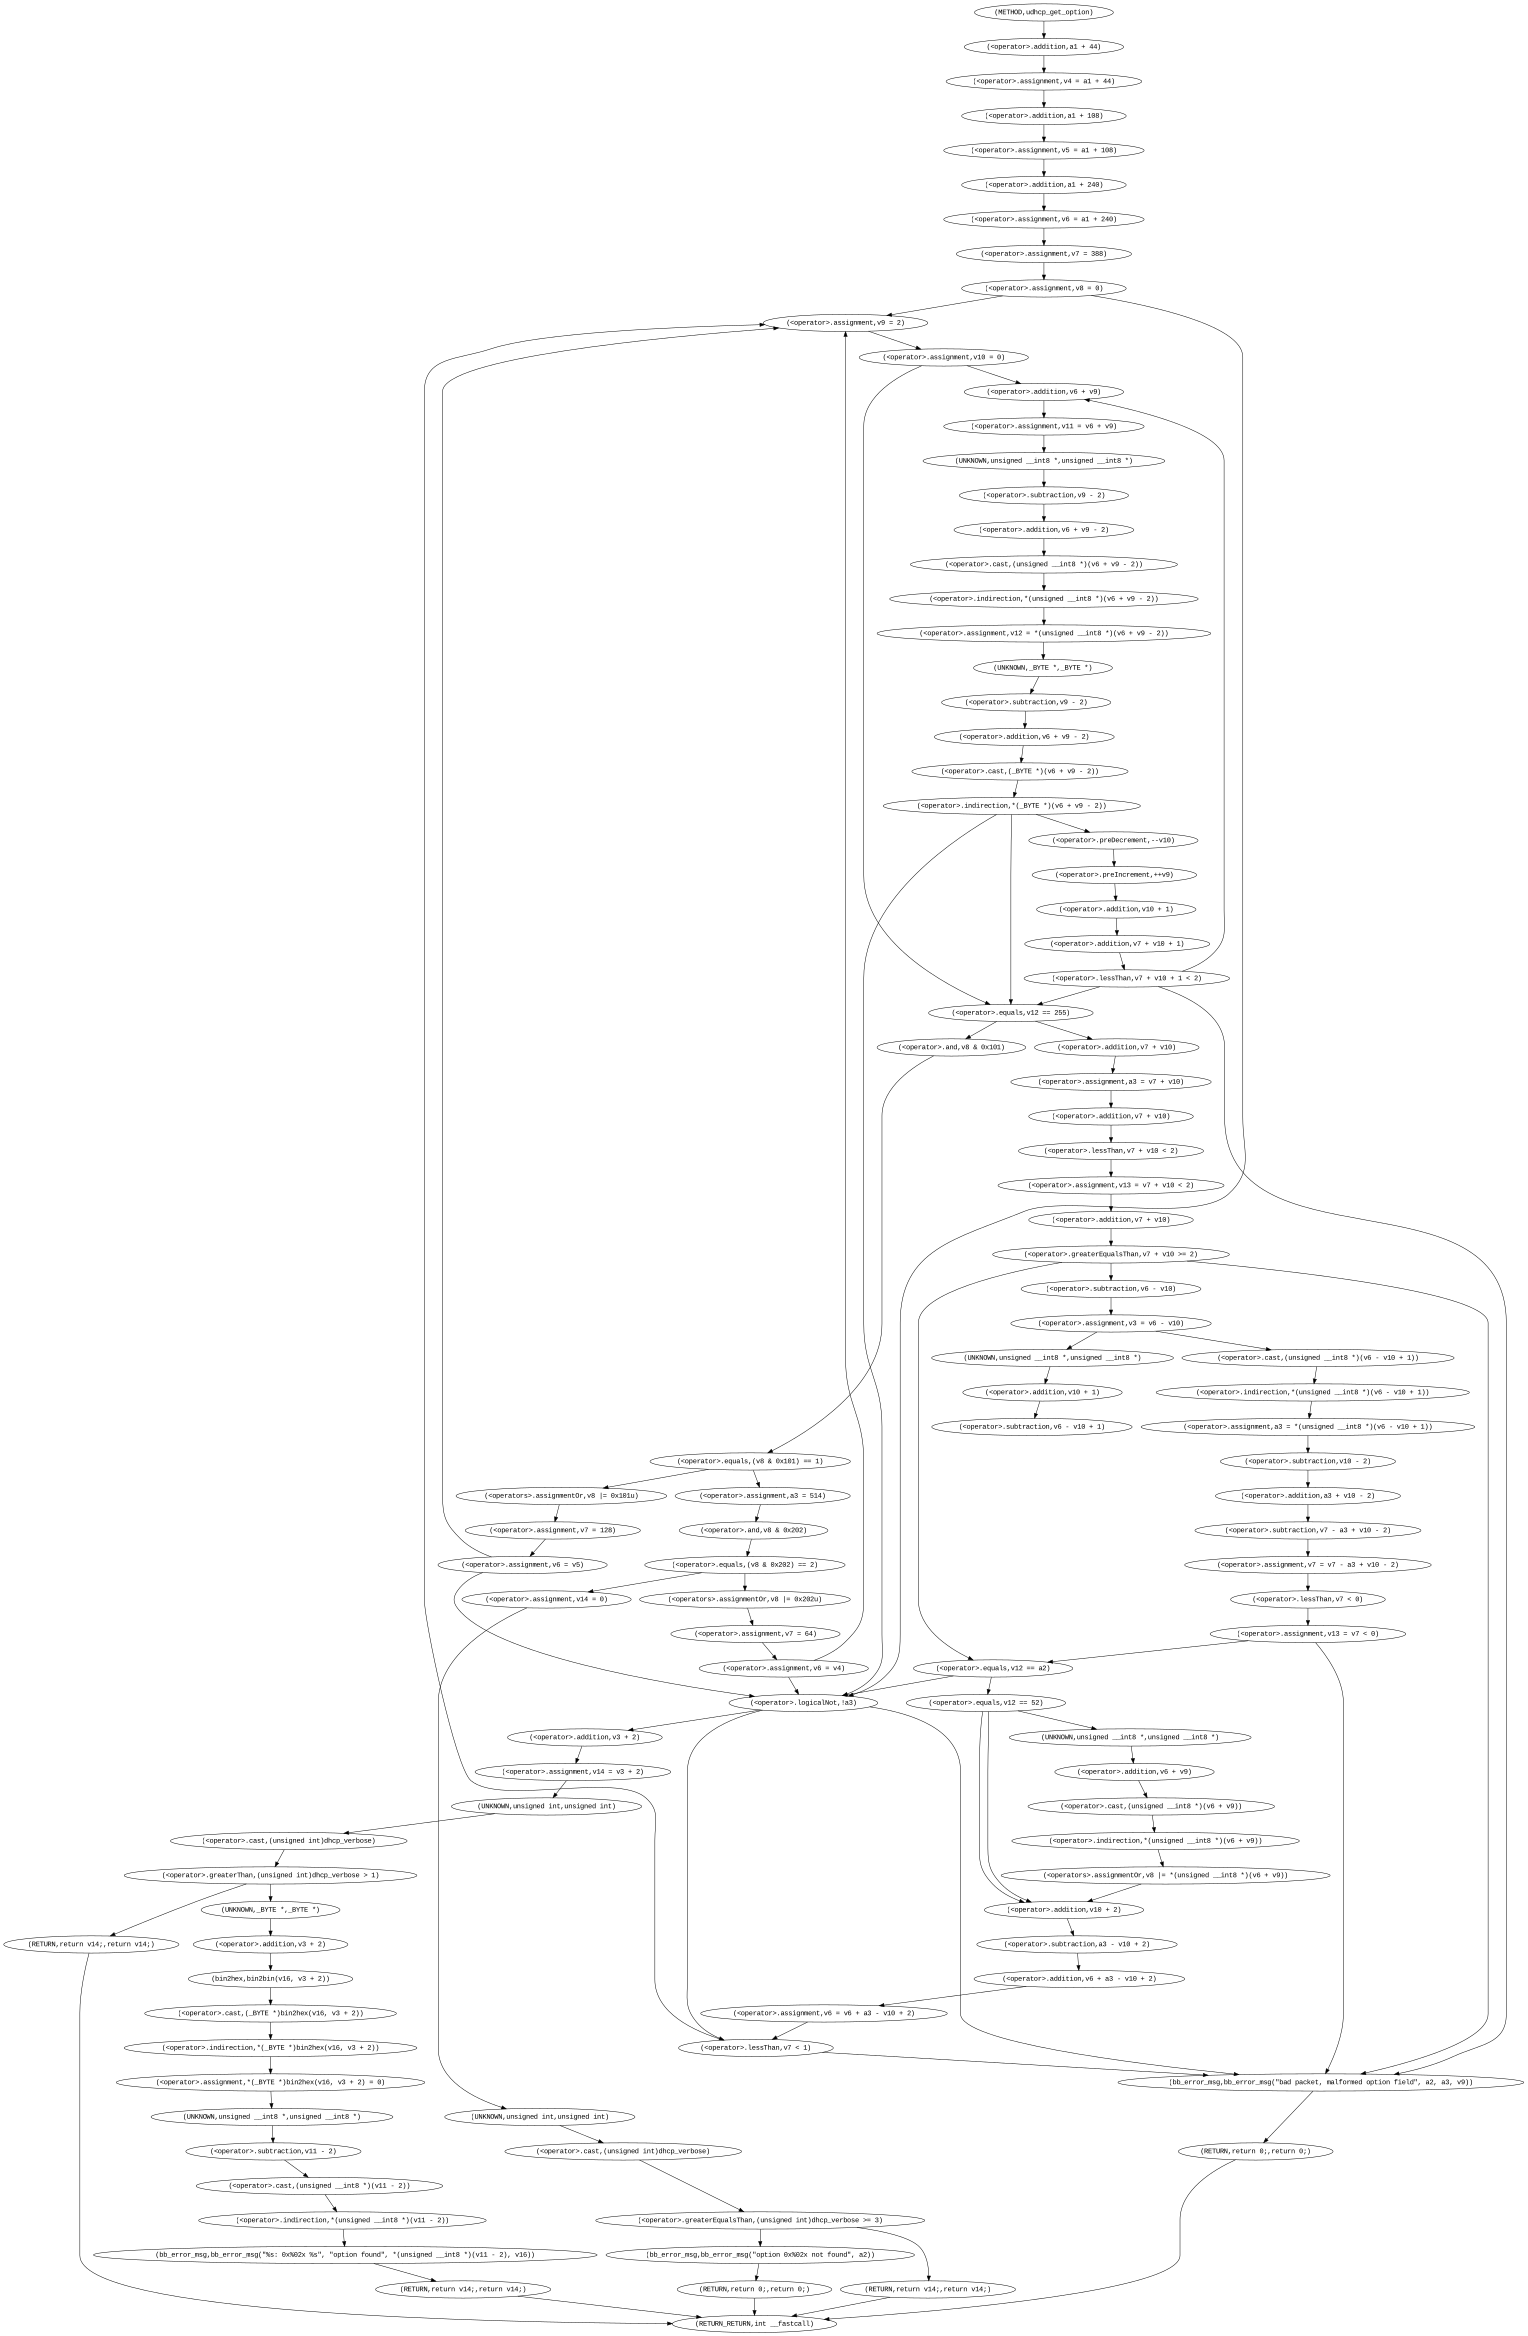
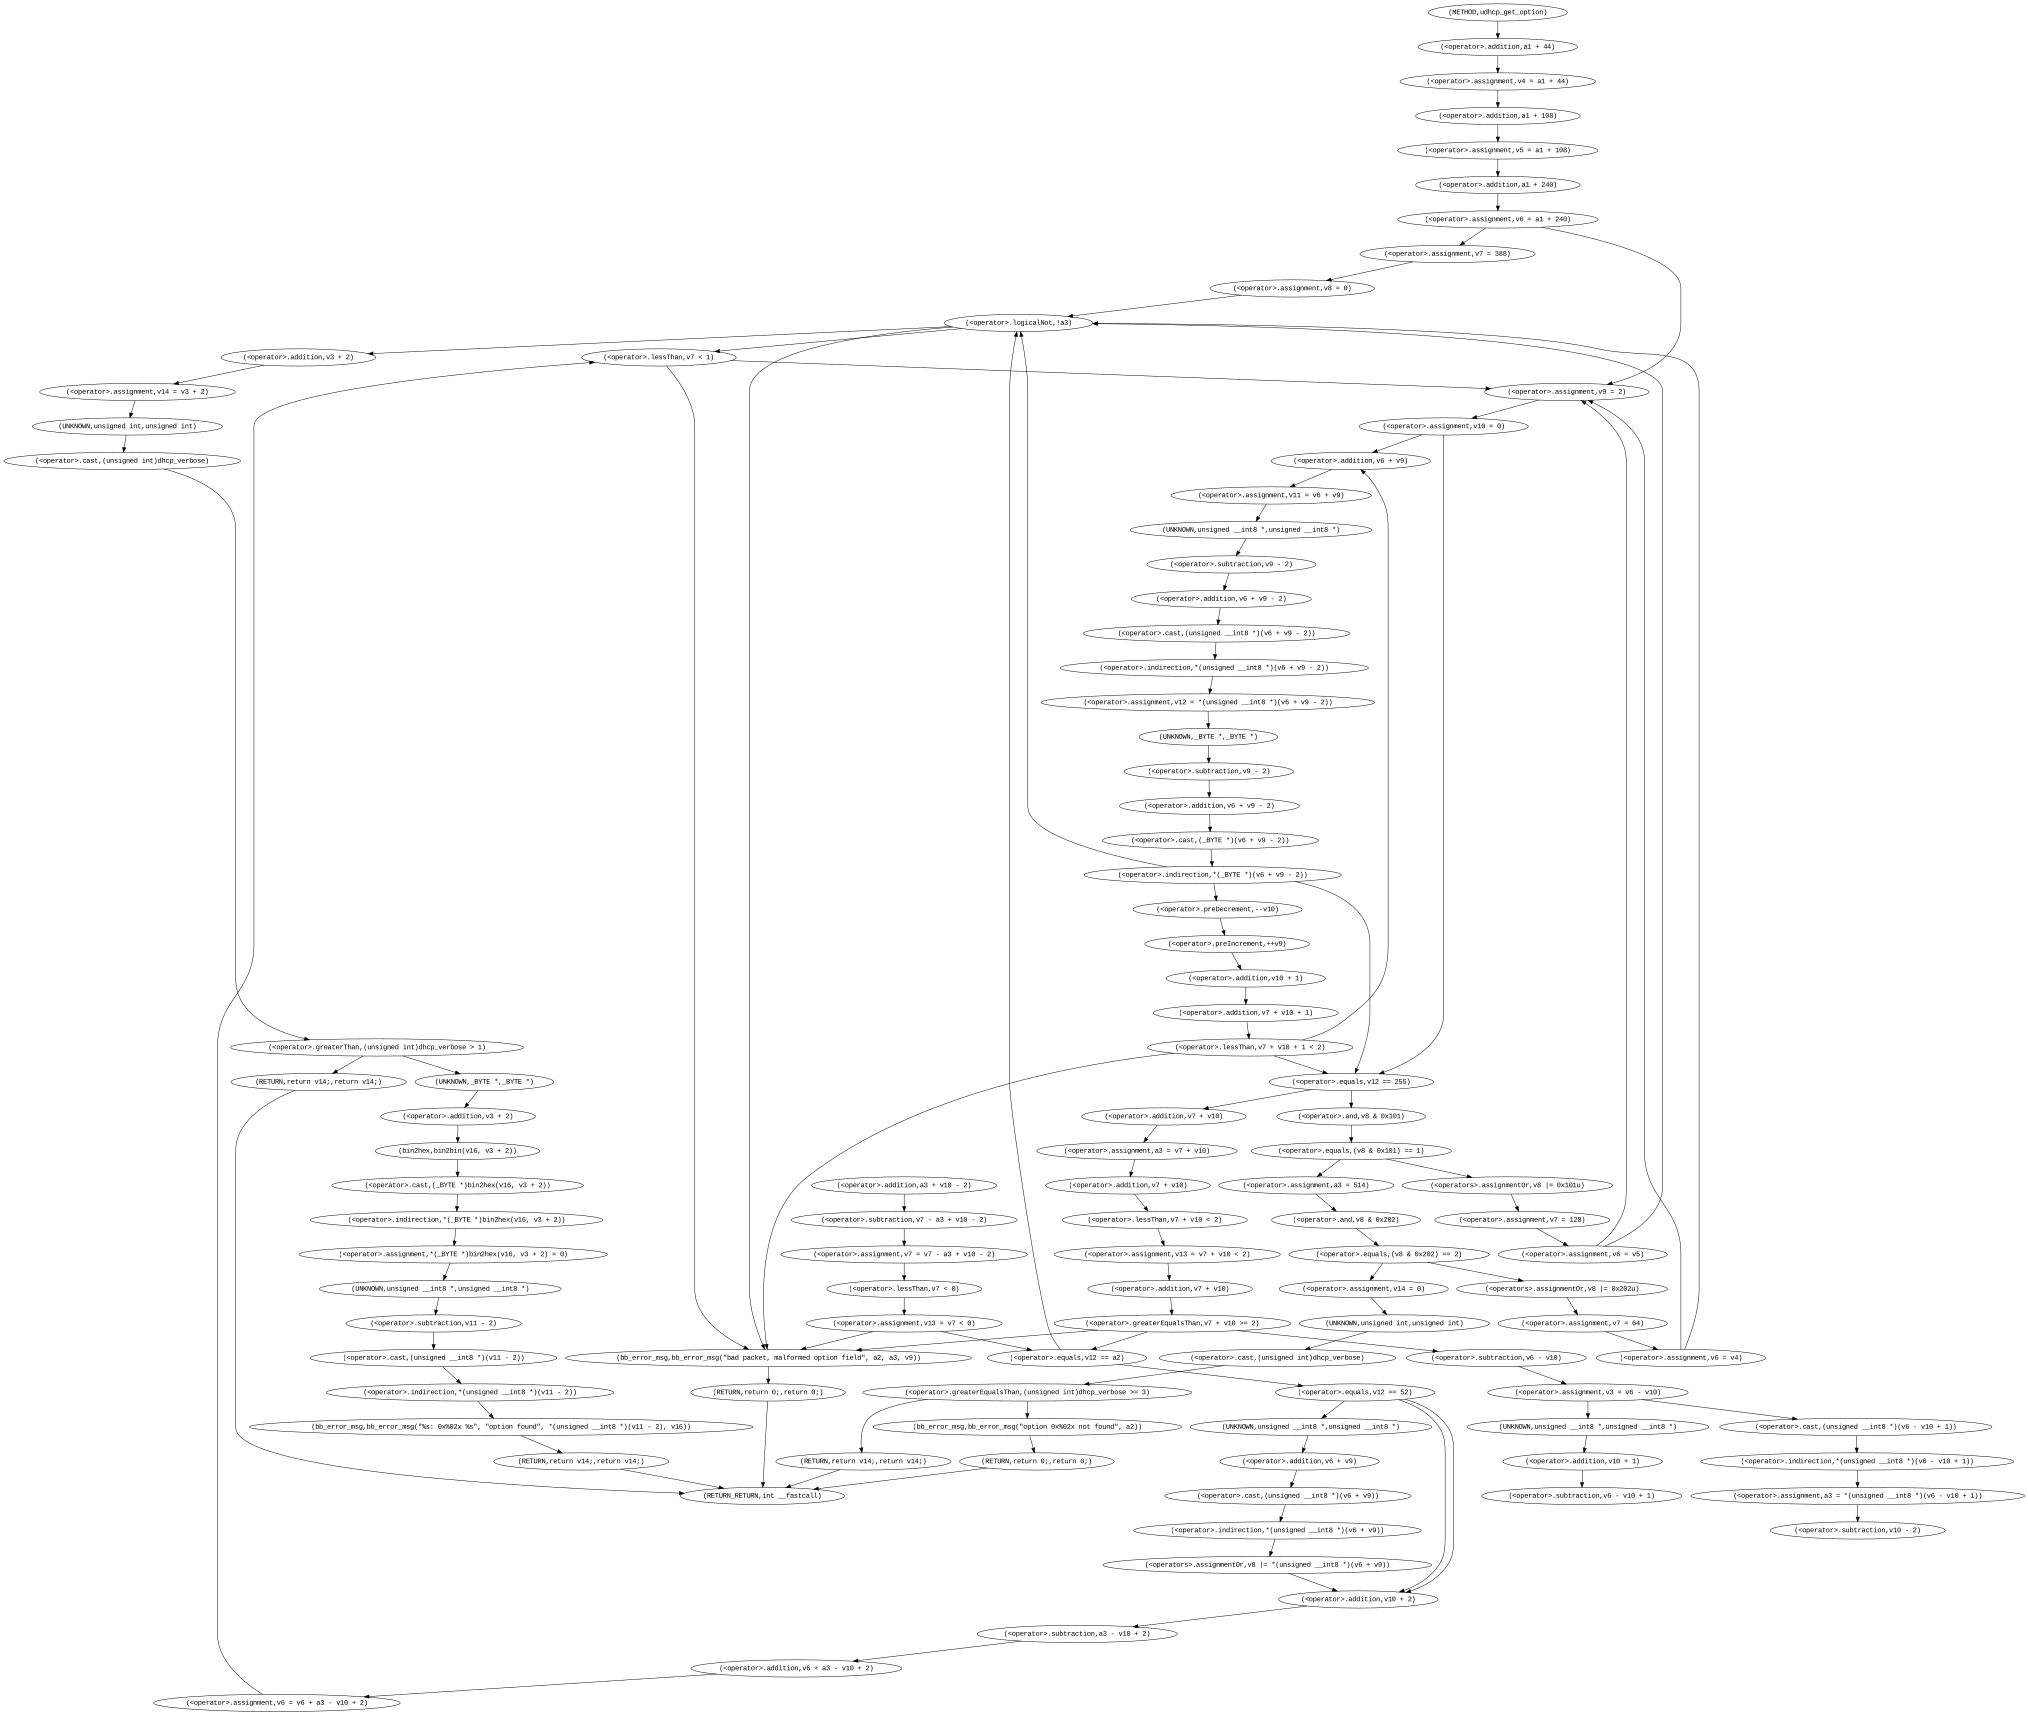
edge "(<operator>.assignment,v8 = 0)" -> "(<operator>.assignment,v9 = 2)": now "(<operator>.assignment,v6 = a1 + 240)" -> "(<operator>.assignment,v9 = 2)"
edge "(<operator>.subtraction,v10 - 2)" -> "(<operator>.addition,a3 + v10 - 2)": removed
